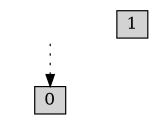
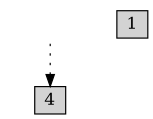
node "0": label "0" -> "4"
